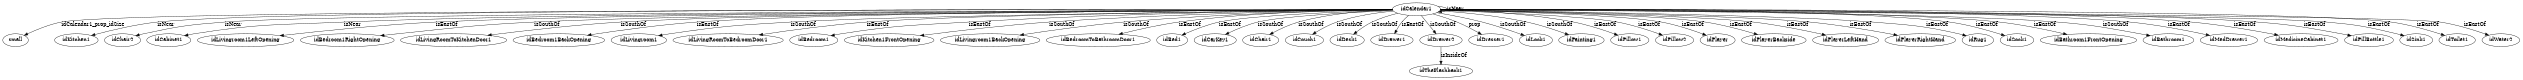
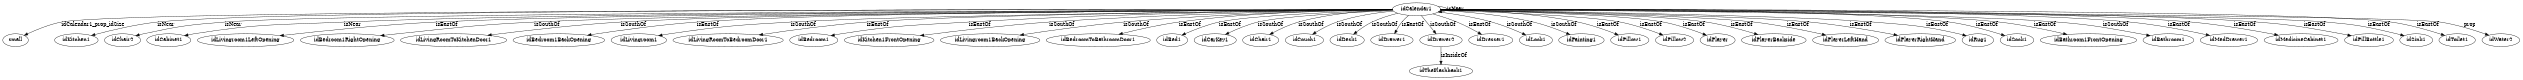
edge "idCalendar1" -> "idDresser1": label "prop" -> "isEastOf"
edge "idCalendar1" -> "idWater2": label "isEastOf" -> "prop"
